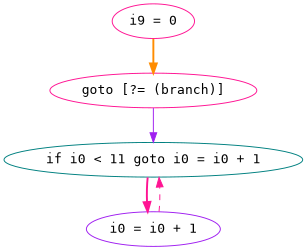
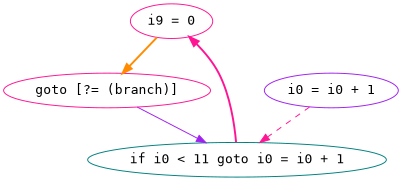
edge "if i0 < 11 goto i0 = i0 + 1" -> "i0 = i0 + 1": now "if i0 < 11 goto i0 = i0 + 1" -> "i9 = 0"
